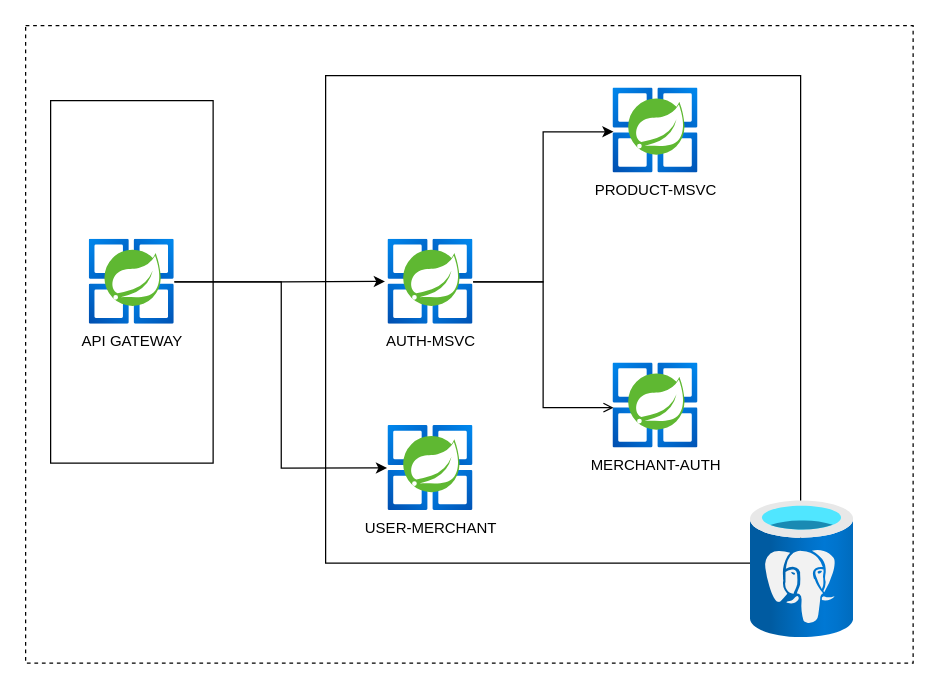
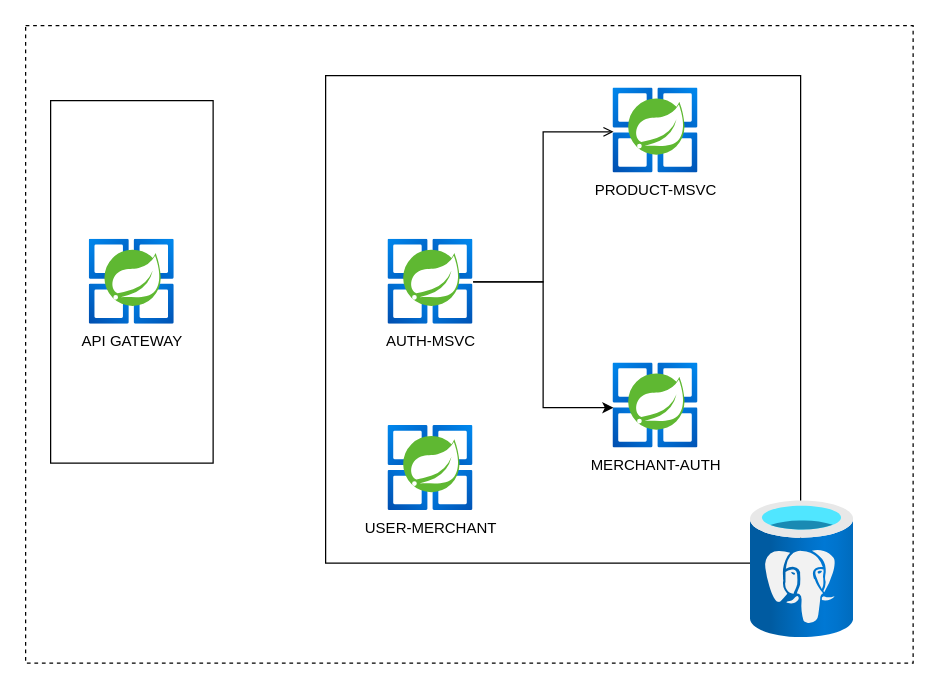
edge "AUTH-MSVC" -> "PRODUCT-MSVC": arrowhead classic -> open
edge "API GATEWAY" -> "AUTH-MSVC": removed
edge "AUTH-MSVC" -> "MERCHANT-AUTH": arrowhead open -> classic
edge "API GATEWAY" -> "USER-MERCHANT": removed
